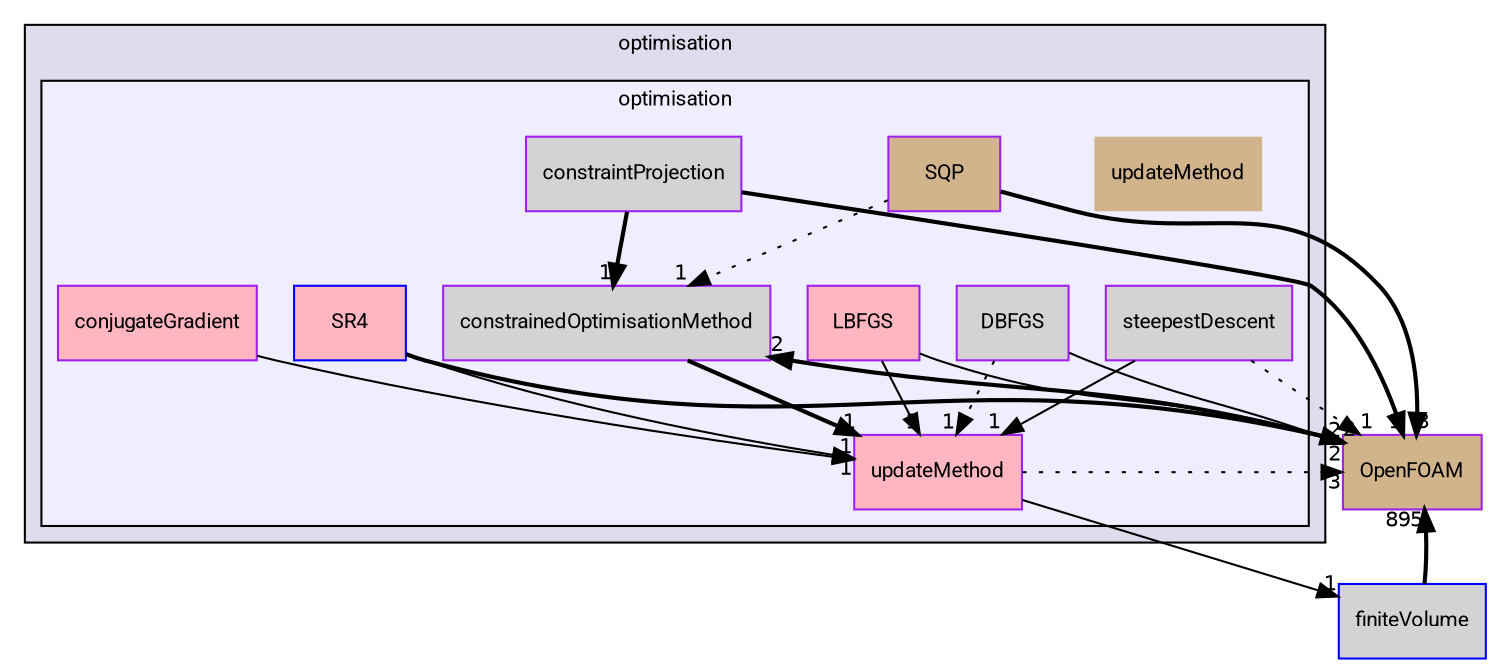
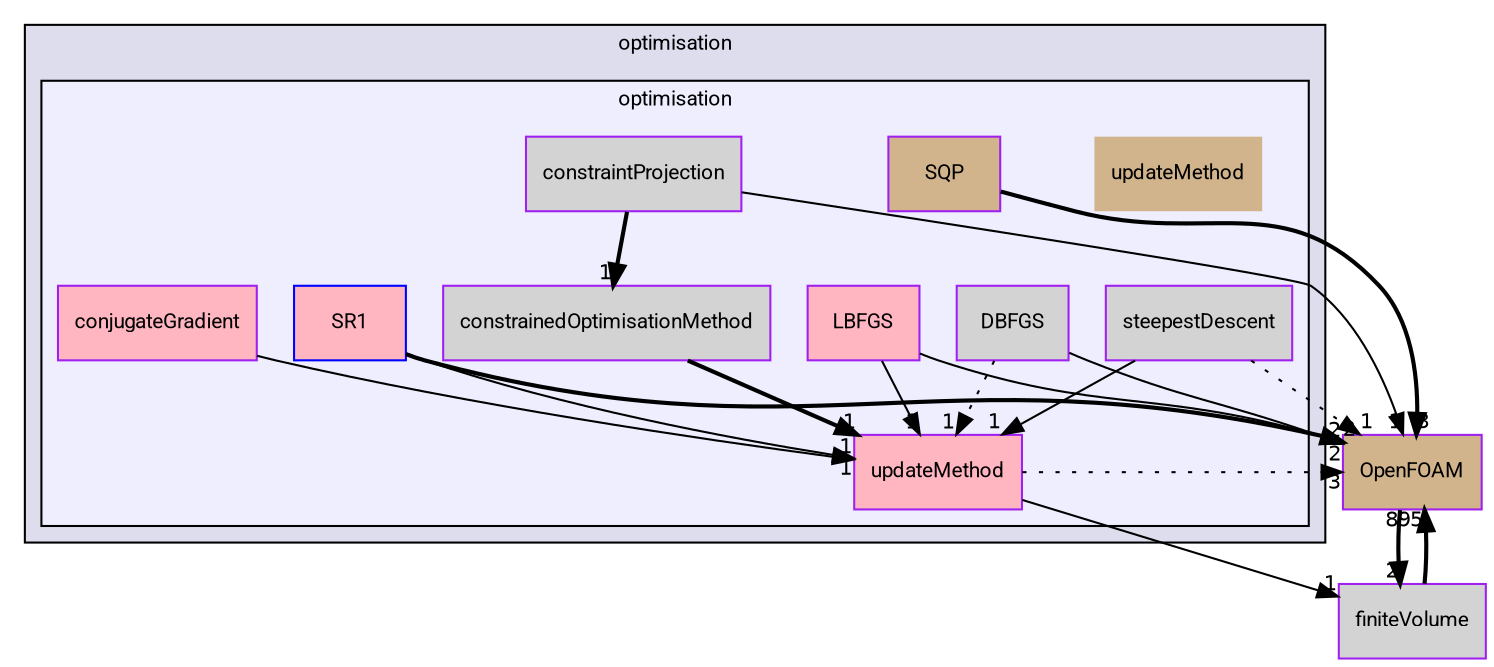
edge "SQP" -> "constrainedOptimisationMethod": removed
edge "constraintProjection" -> "OpenFOAM": style bold -> solid
node "SR4": label "SR4" -> "SR1"
edge "OpenFOAM" -> "constrainedOptimisationMethod": now "OpenFOAM" -> "finiteVolume"
node "finiteVolume": color blue -> purple
